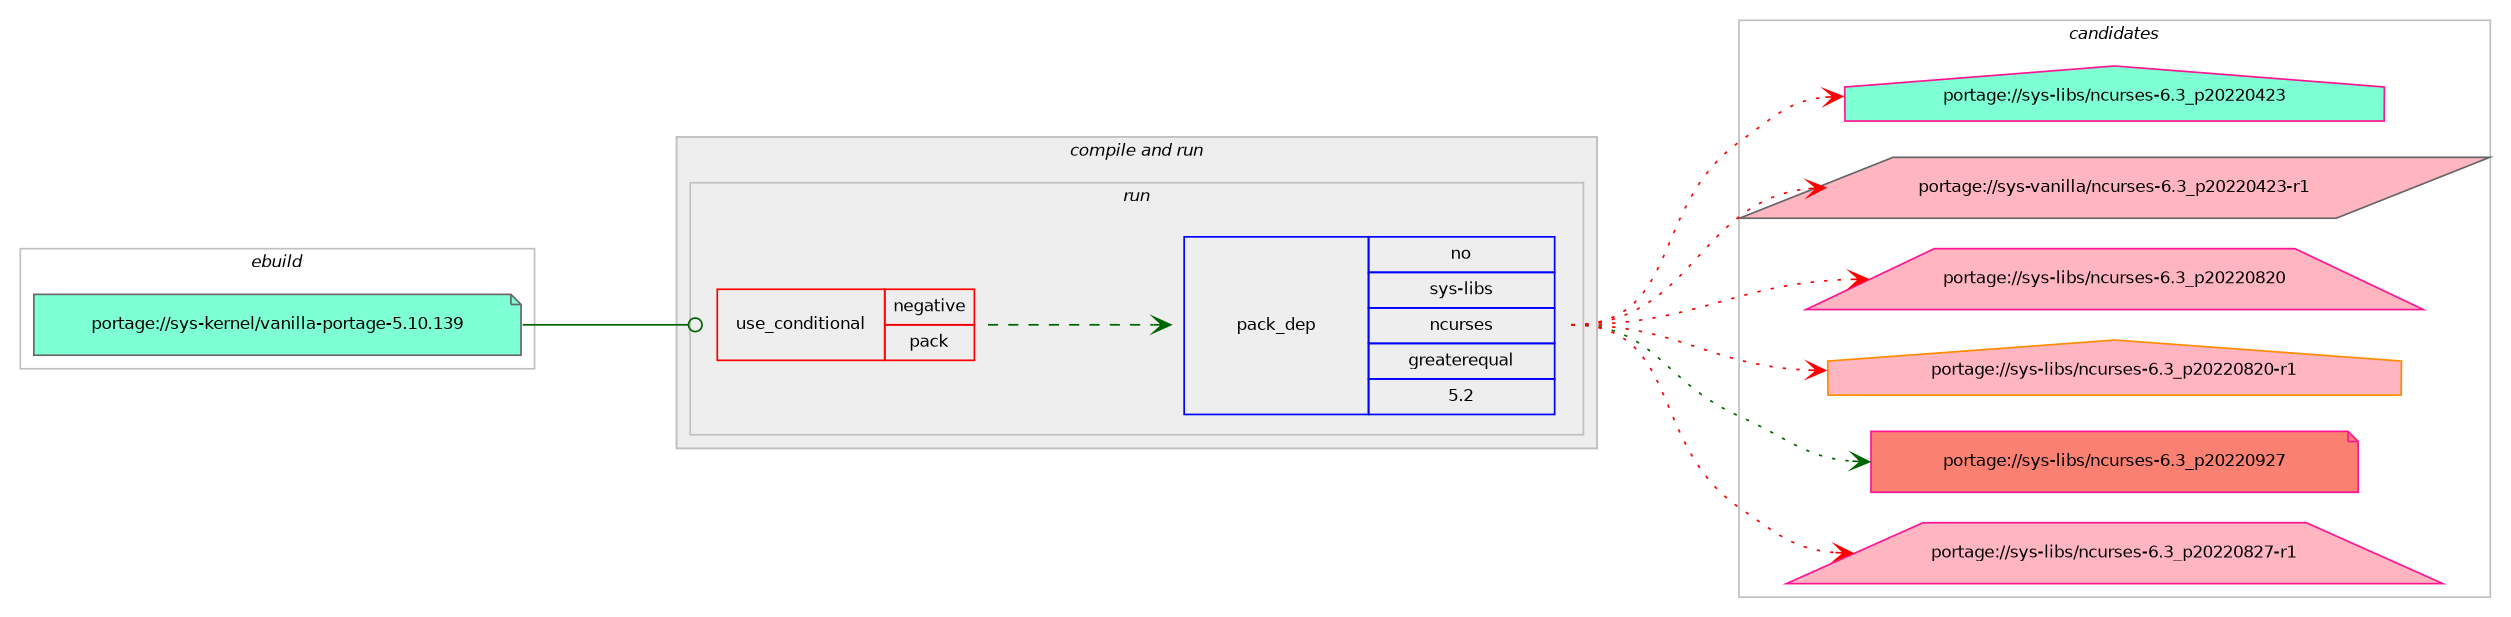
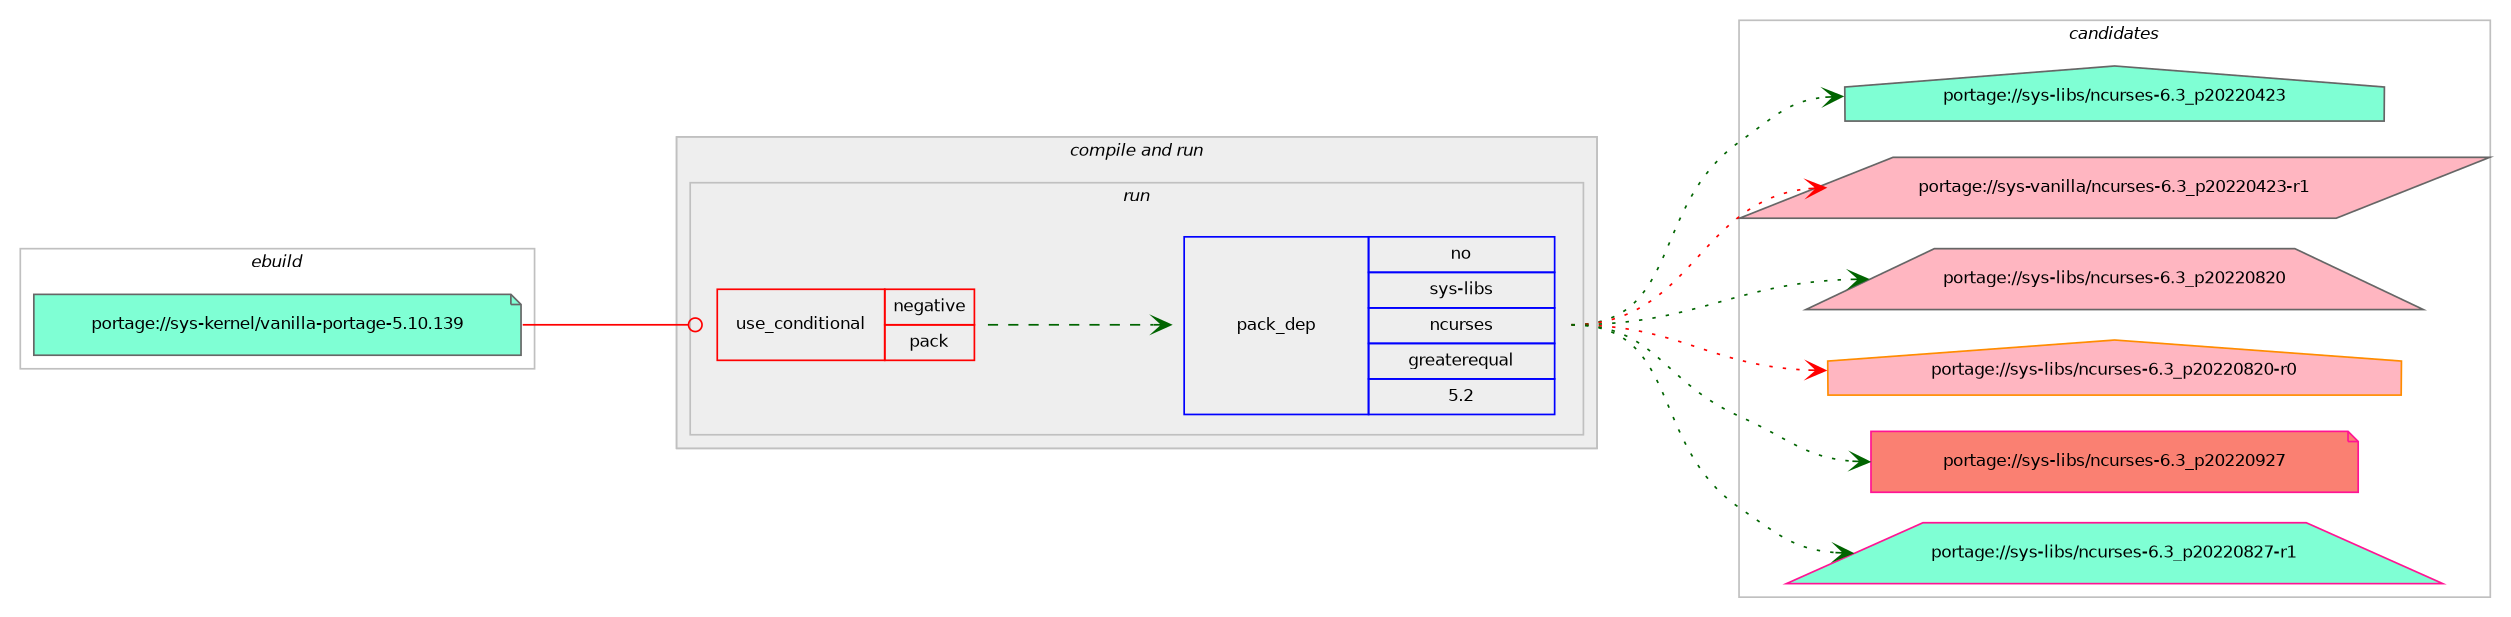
node "portage://sys-libs/ncurses-6.3_p20220423": color deeppink -> gray40
edge "pack_dep" -> "portage://sys-libs/ncurses-6.3_p20220423": color red -> darkgreen
node "portage://sys-libs/ncurses-6.3_p20220820": color deeppink -> gray40
edge "pack_dep" -> "portage://sys-libs/ncurses-6.3_p20220820": color red -> darkgreen
edge "portage://sys-kernel/vanilla-portage-5.10.139" -> "use_conditional": color darkgreen -> red
node "portage://sys-libs/ncurses-6.3_p20220820-r1": label "portage://sys-libs/ncurses-6.3_p20220820-r1" -> "portage://sys-libs/ncurses-6.3_p20220820-r0"
edge "pack_dep" -> "portage://sys-libs/ncurses-6.3_p20220827-r1": color red -> darkgreen
node "portage://sys-libs/ncurses-6.3_p20220827-r1": fillcolor lightpink -> aquamarine
